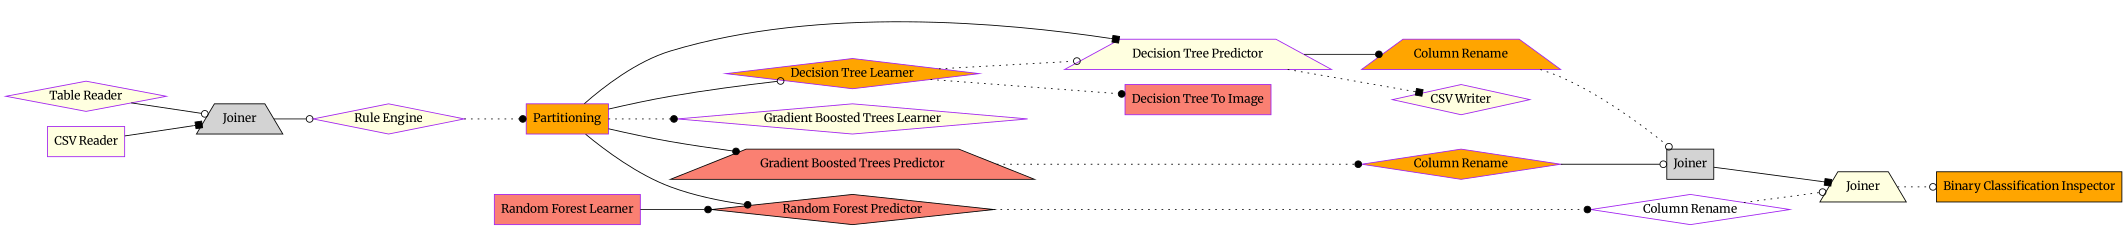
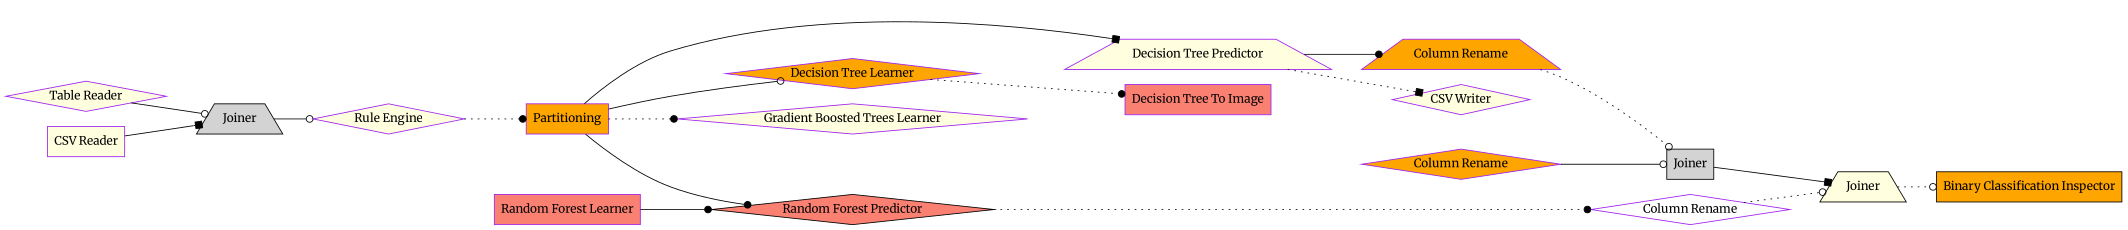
edge "Decision Tree Learner" -> "Decision Tree Predictor": removed
node "Gradient Boosted Trees Predictor": removed
